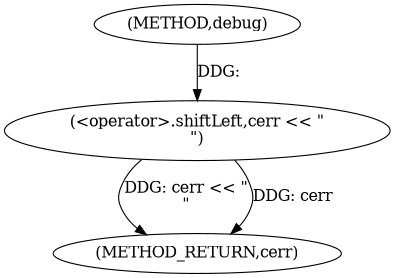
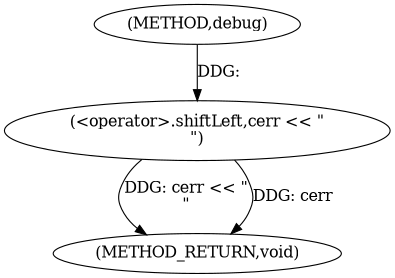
node "(METHOD_RETURN,cerr)": label "(METHOD_RETURN,cerr)" -> "(METHOD_RETURN,void)"
